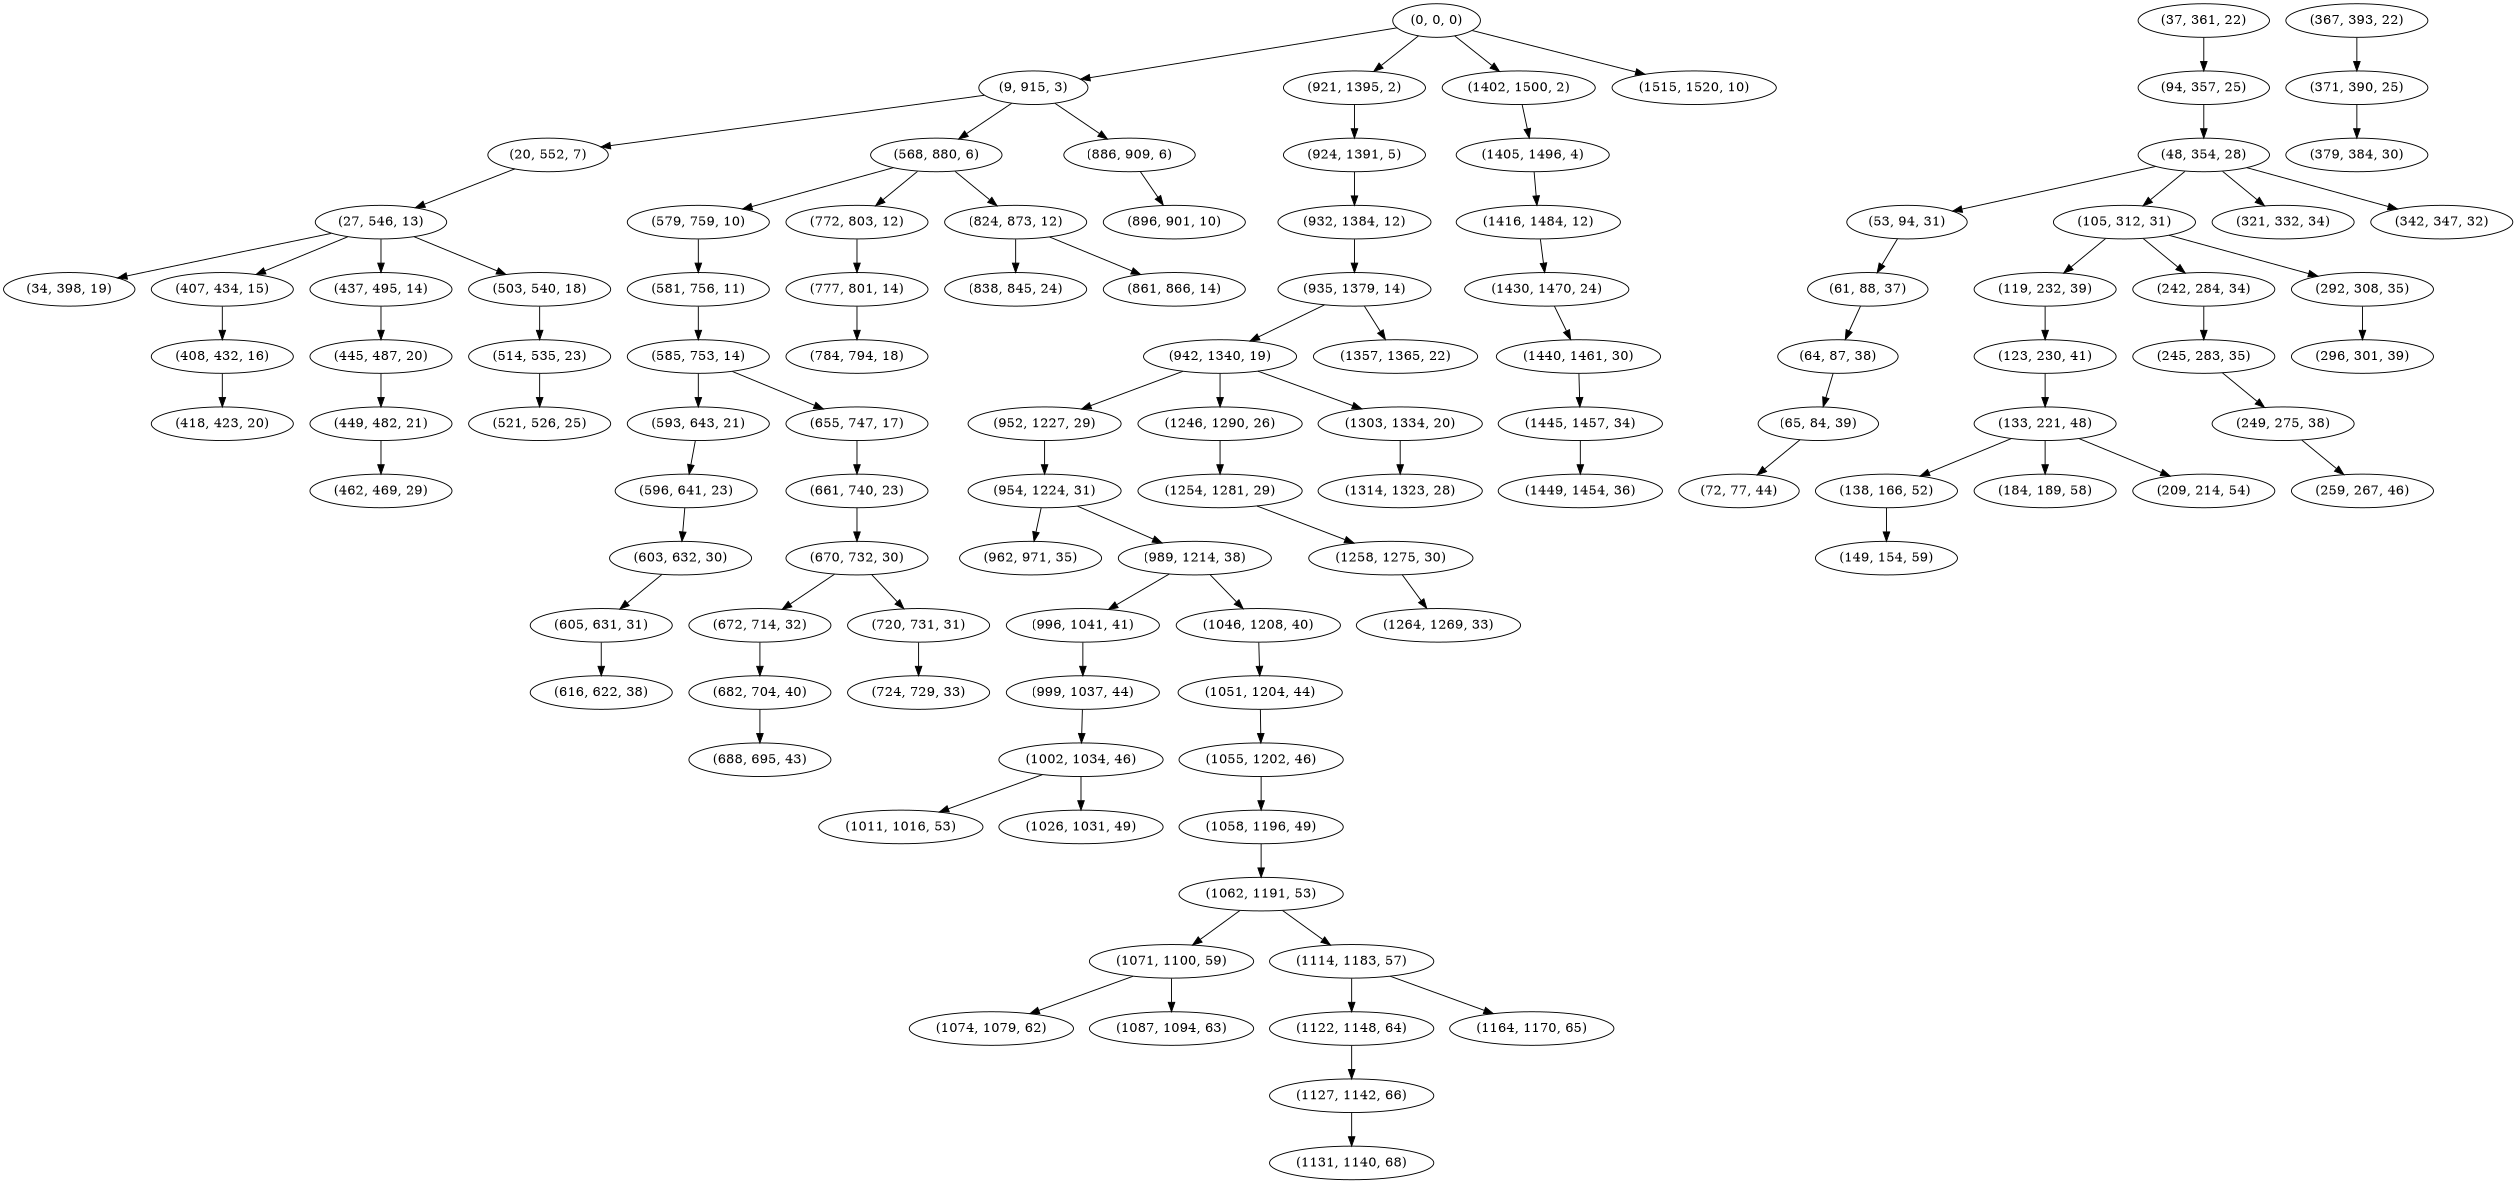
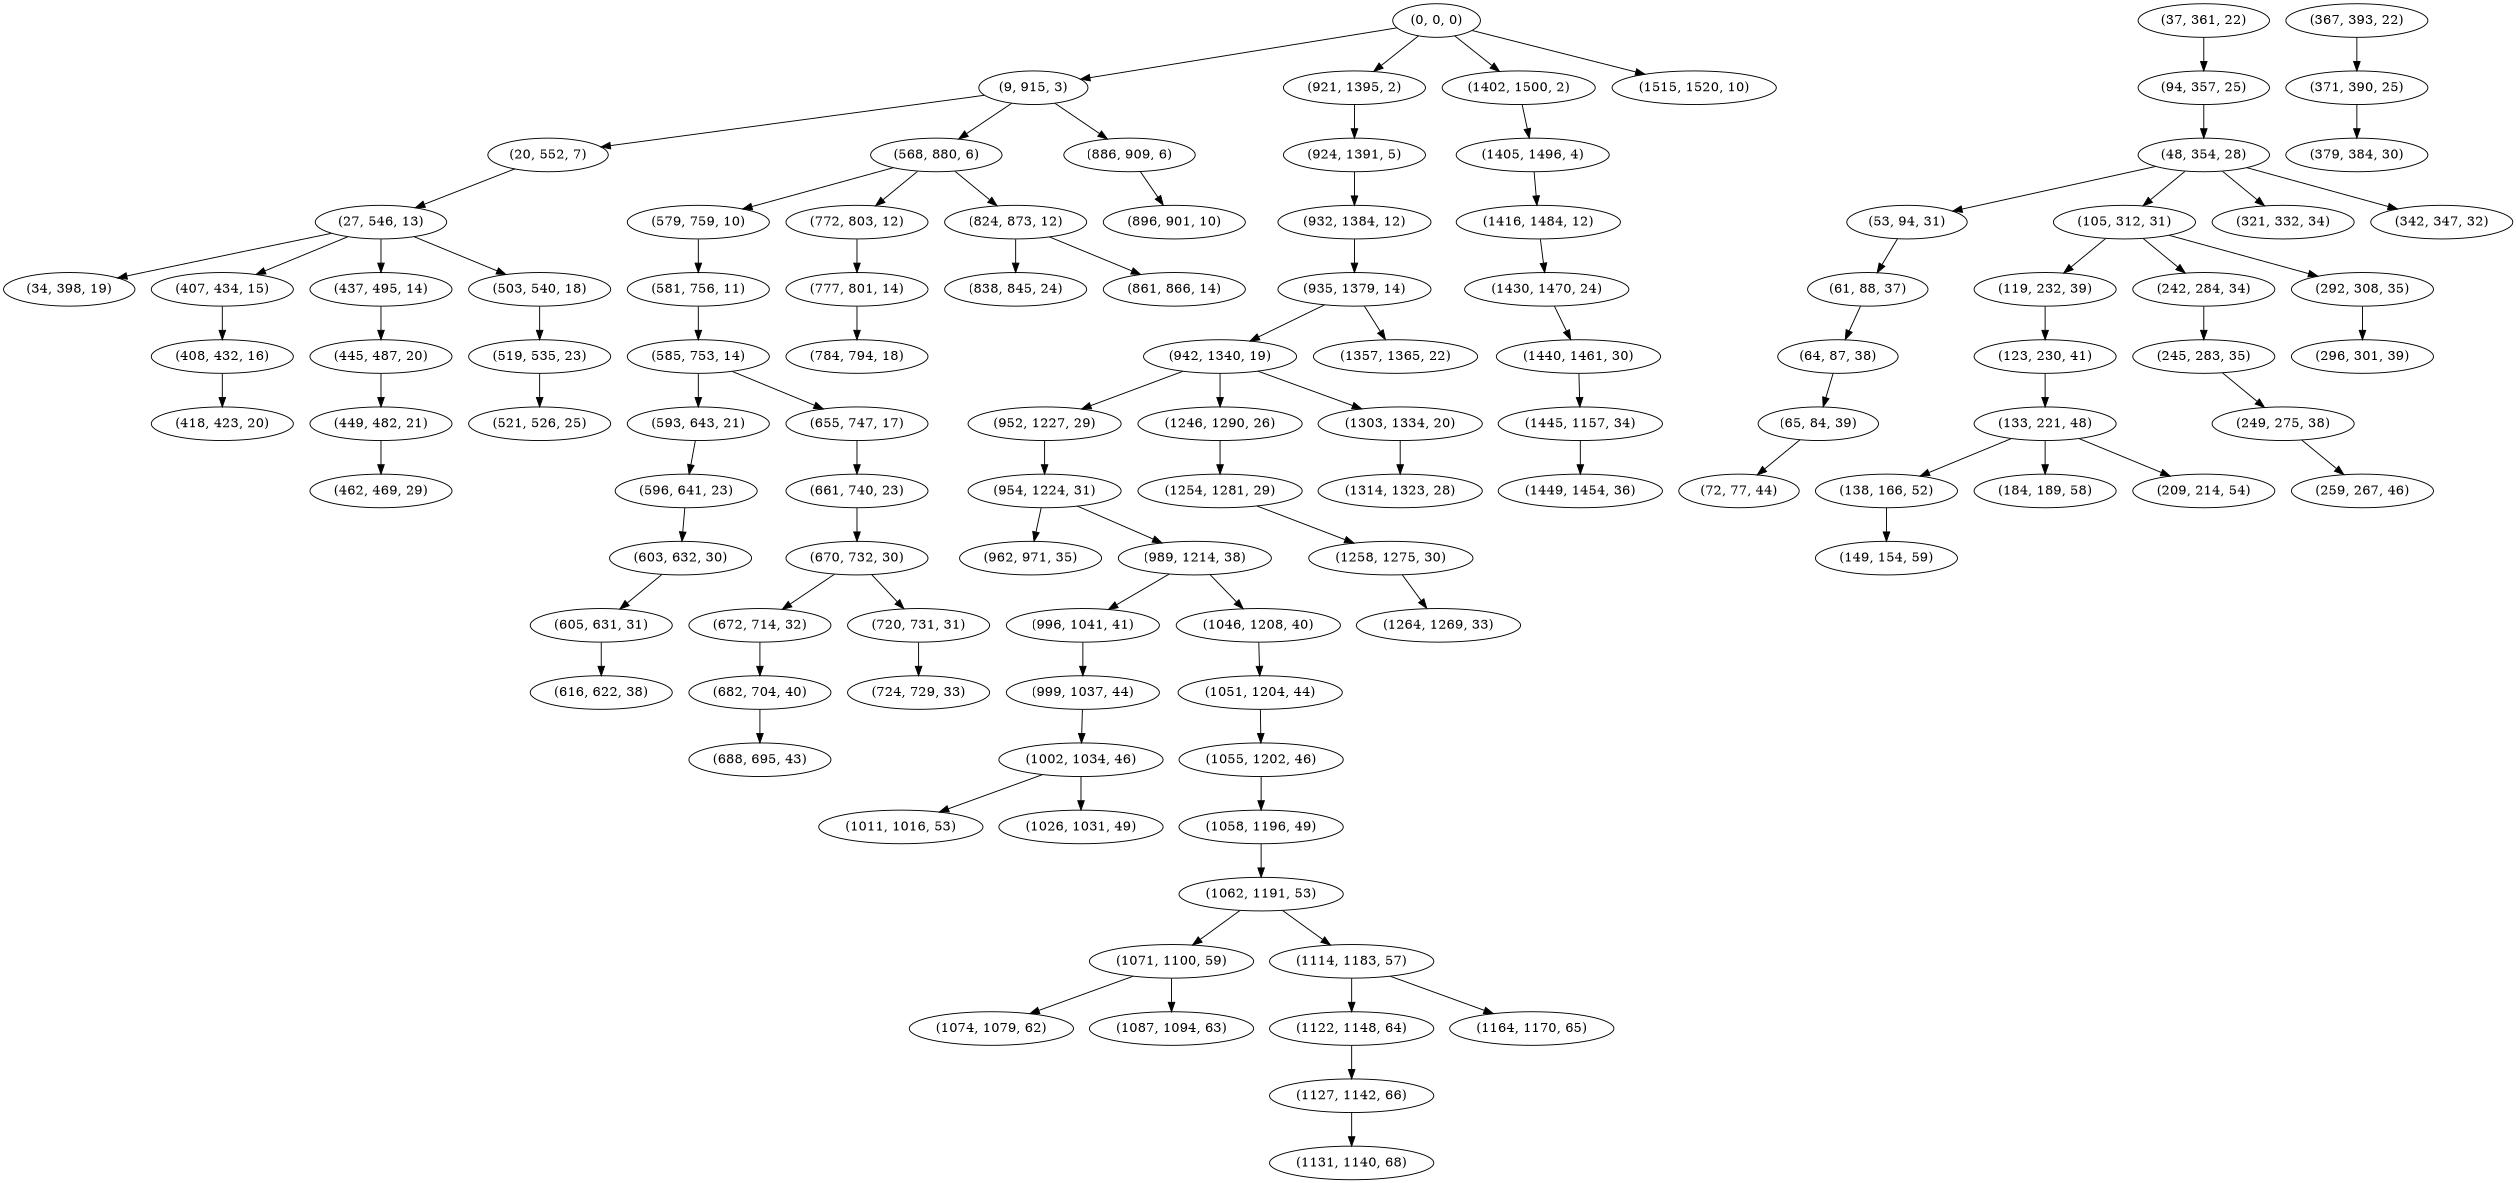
node "(514, 535, 23)": label "(514, 535, 23)" -> "(519, 535, 23)"
node "(1445, 1457, 34)": label "(1445, 1457, 34)" -> "(1445, 1157, 34)"
